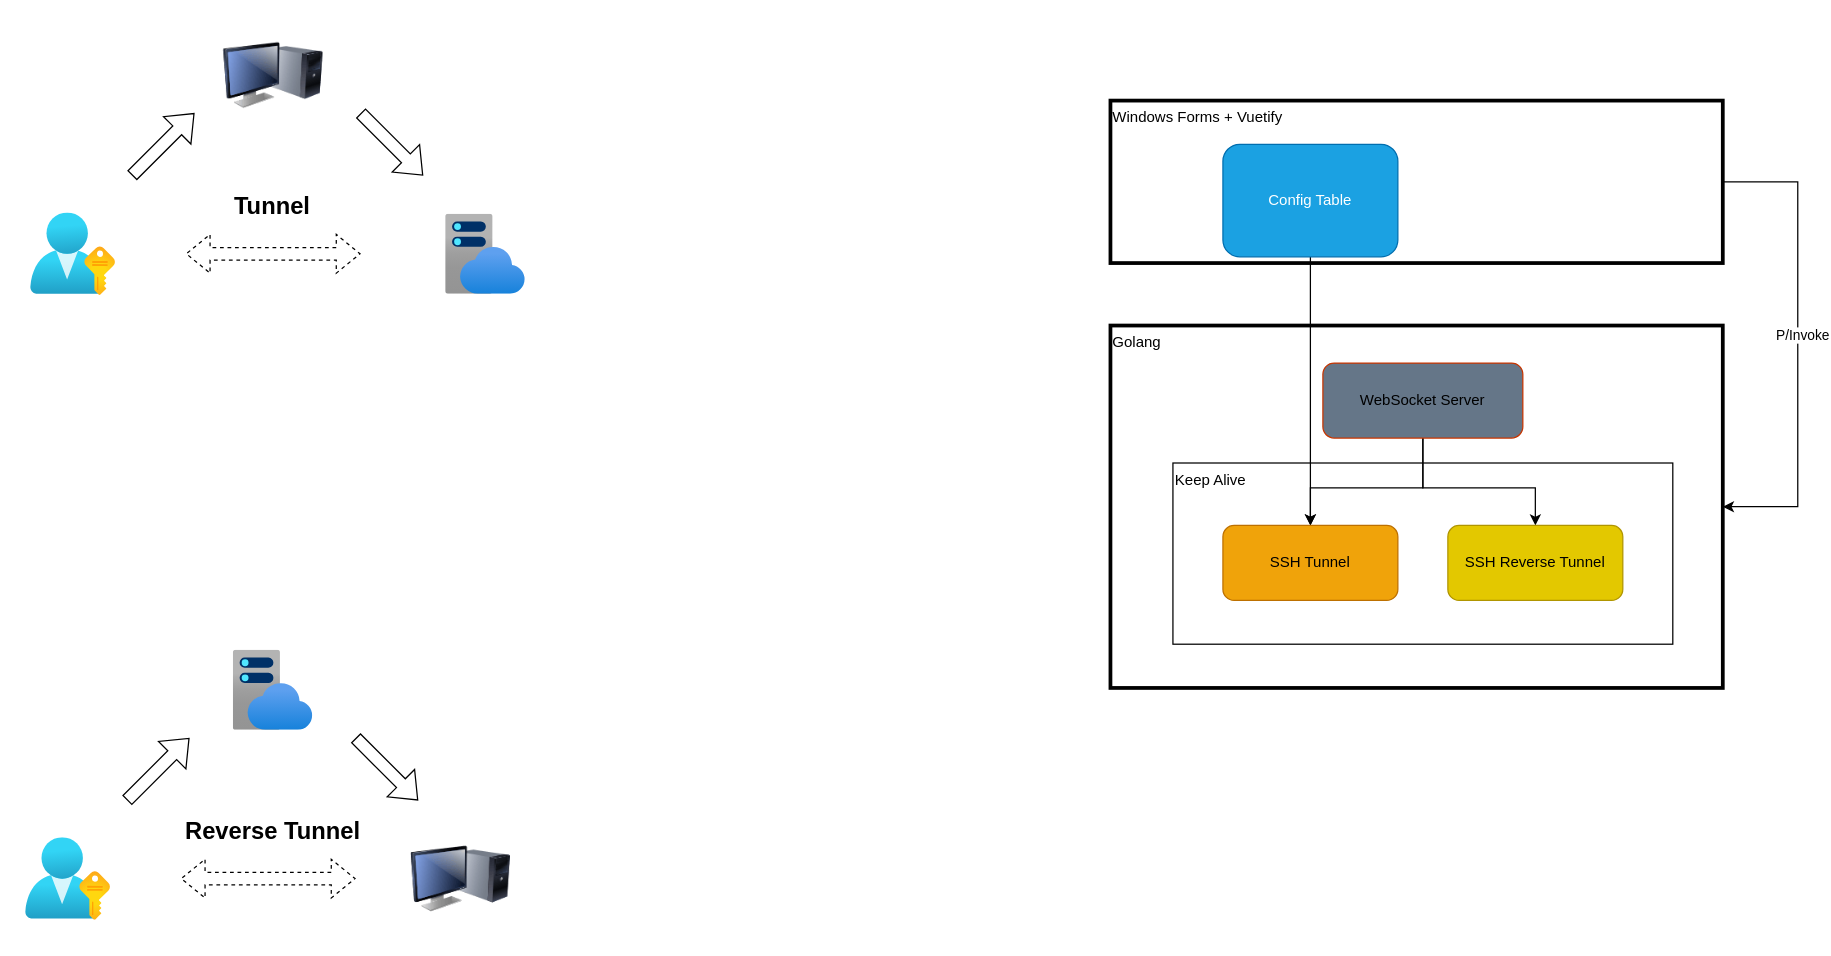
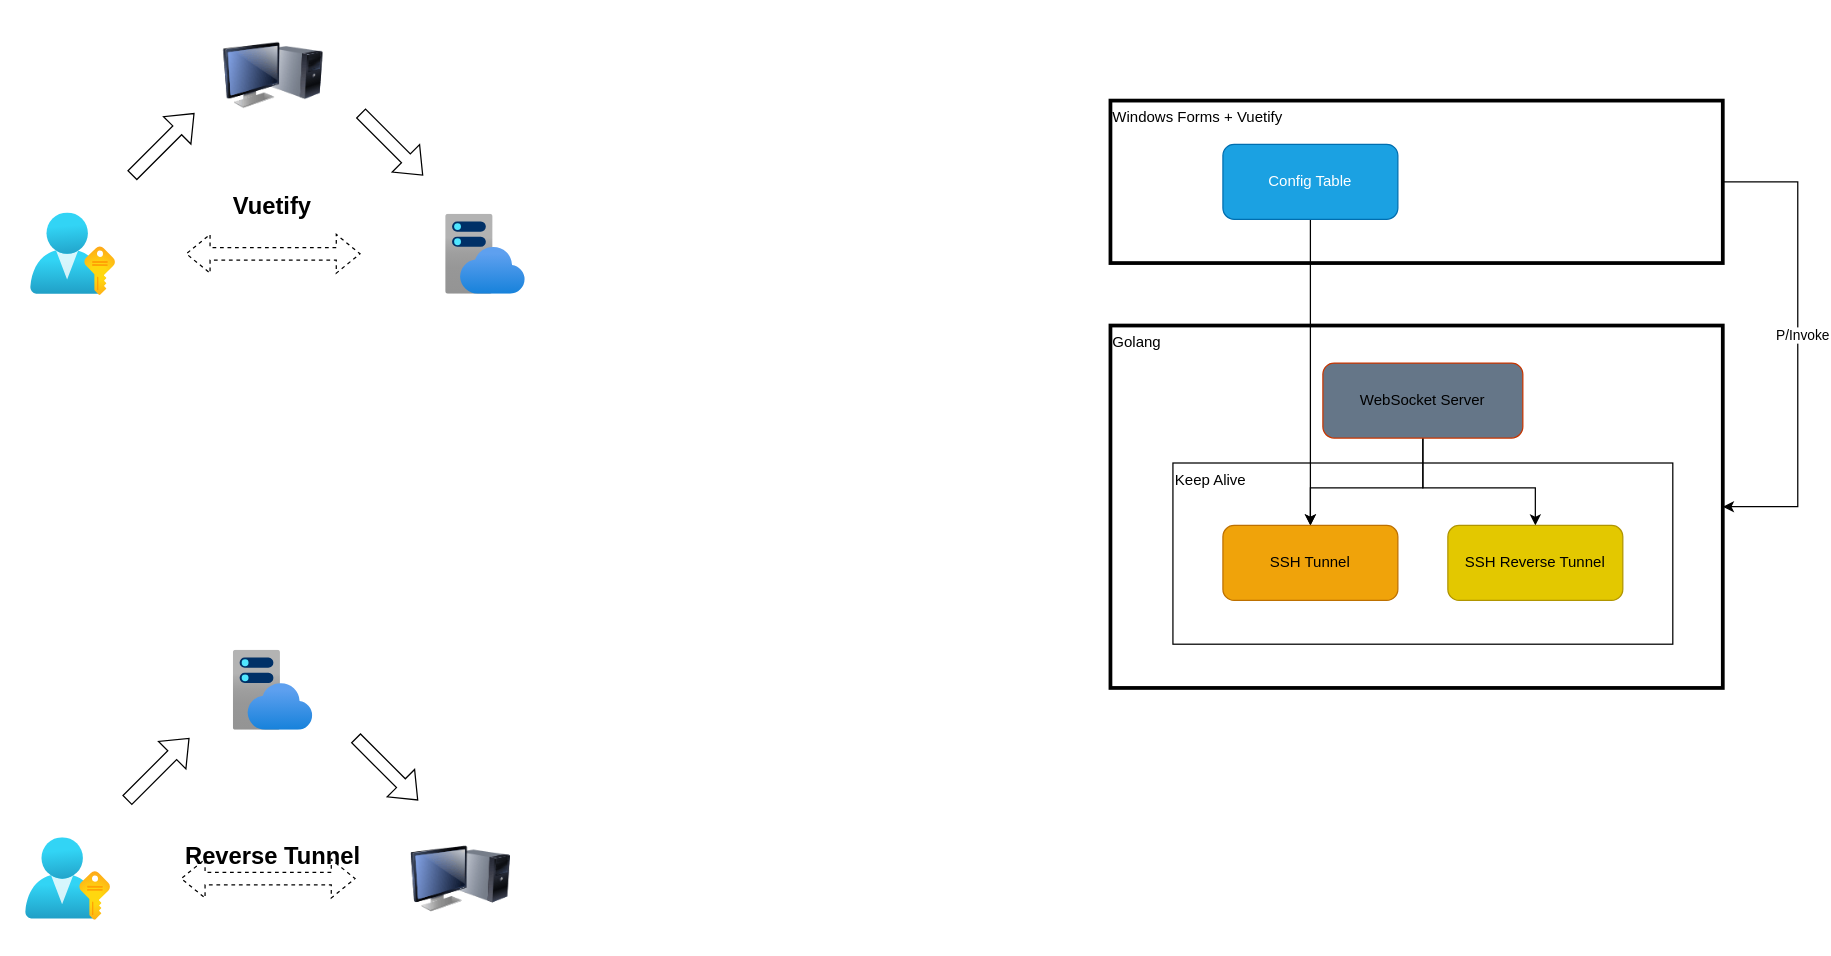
node "Config Table": size 175x113 -> 175x75
node "Tunnel": label "Tunnel" -> "Vuetify"
node "Reverse Tunnel": moved (273, 832) -> (273, 857)
